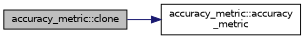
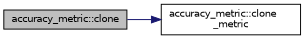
node "accuracy_metric::accuracy _metric": label "accuracy_metric::accuracy _metric" -> "accuracy_metric::clone _metric"
